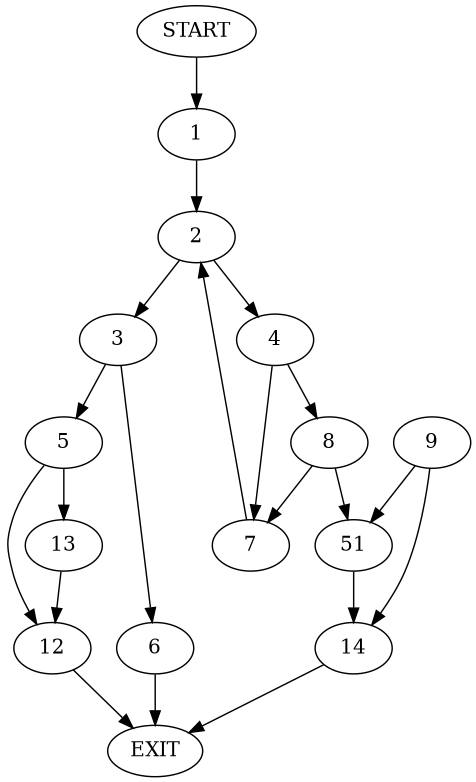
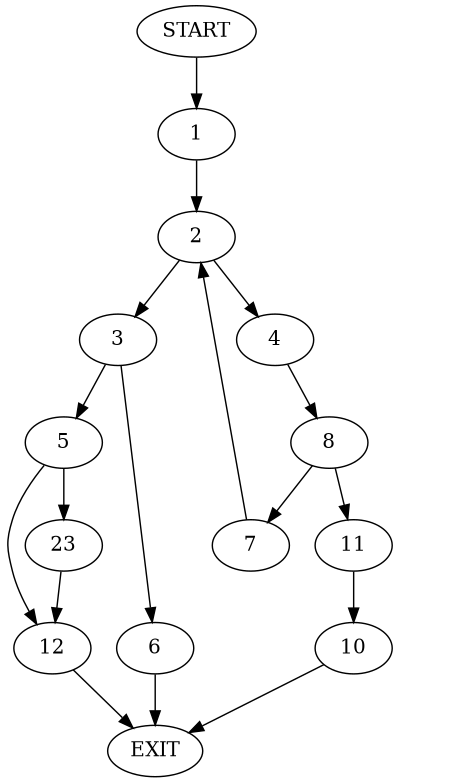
edge "4" -> "7": removed
node "9": removed
node "13": label "13" -> "23"
node "51": label "51" -> "11"
node "14": label "14" -> "10"
